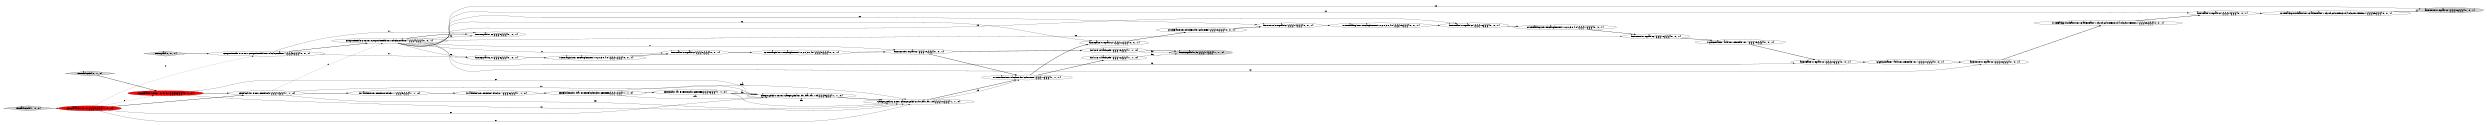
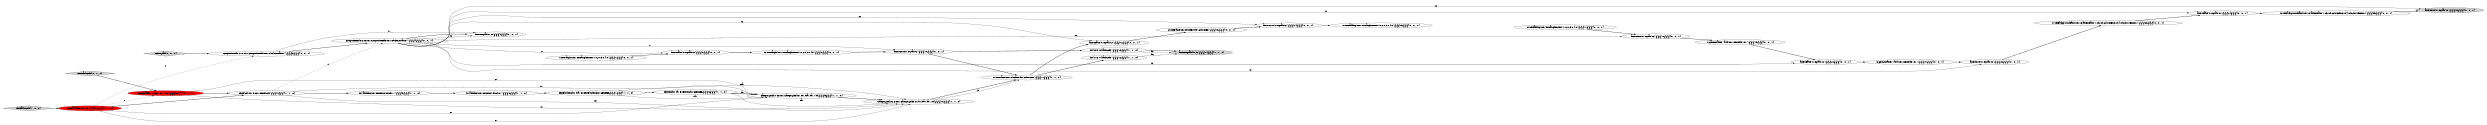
node "assertFalse(t1.equals(t2))@@@16@@@['0', '0', '1']": removed
node "assertEquals(t2,t1)@@@6@@@['0', '0', '1']": removed
